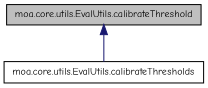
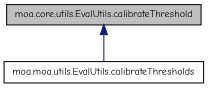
node "moa.core.utils.EvalUtils.calibrateThresholds": label "moa.core.utils.EvalUtils.calibrateThresholds" -> "moa.moa.utils.EvalUtils.calibrateThresholds"
